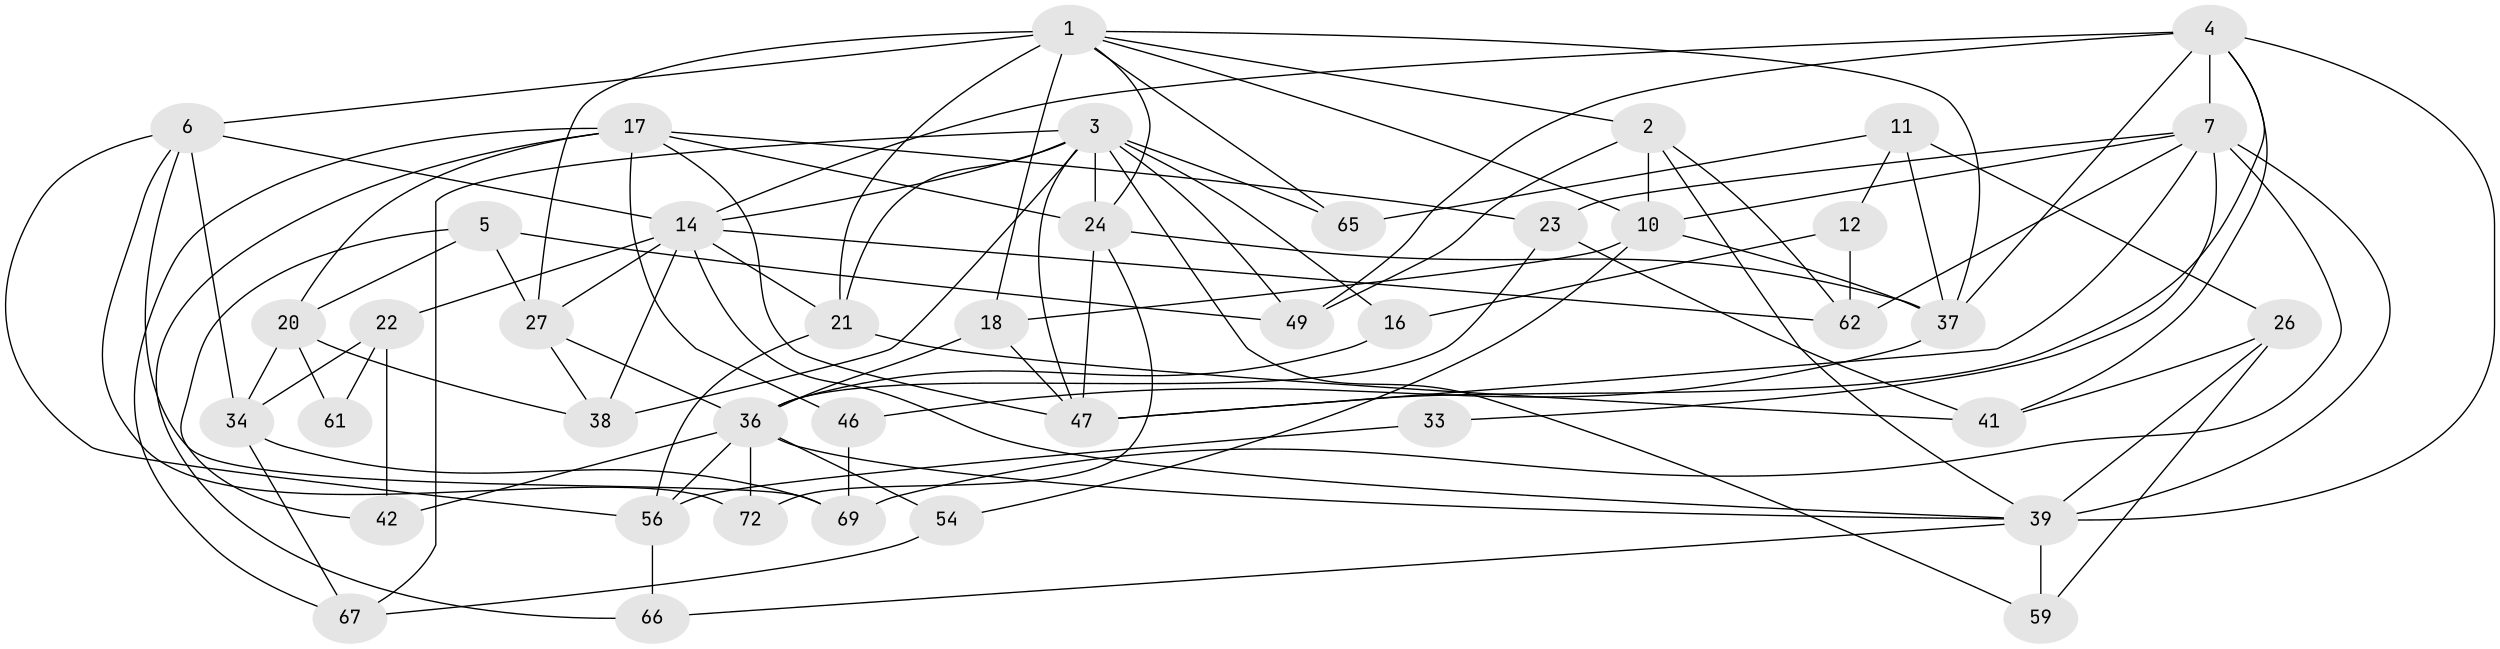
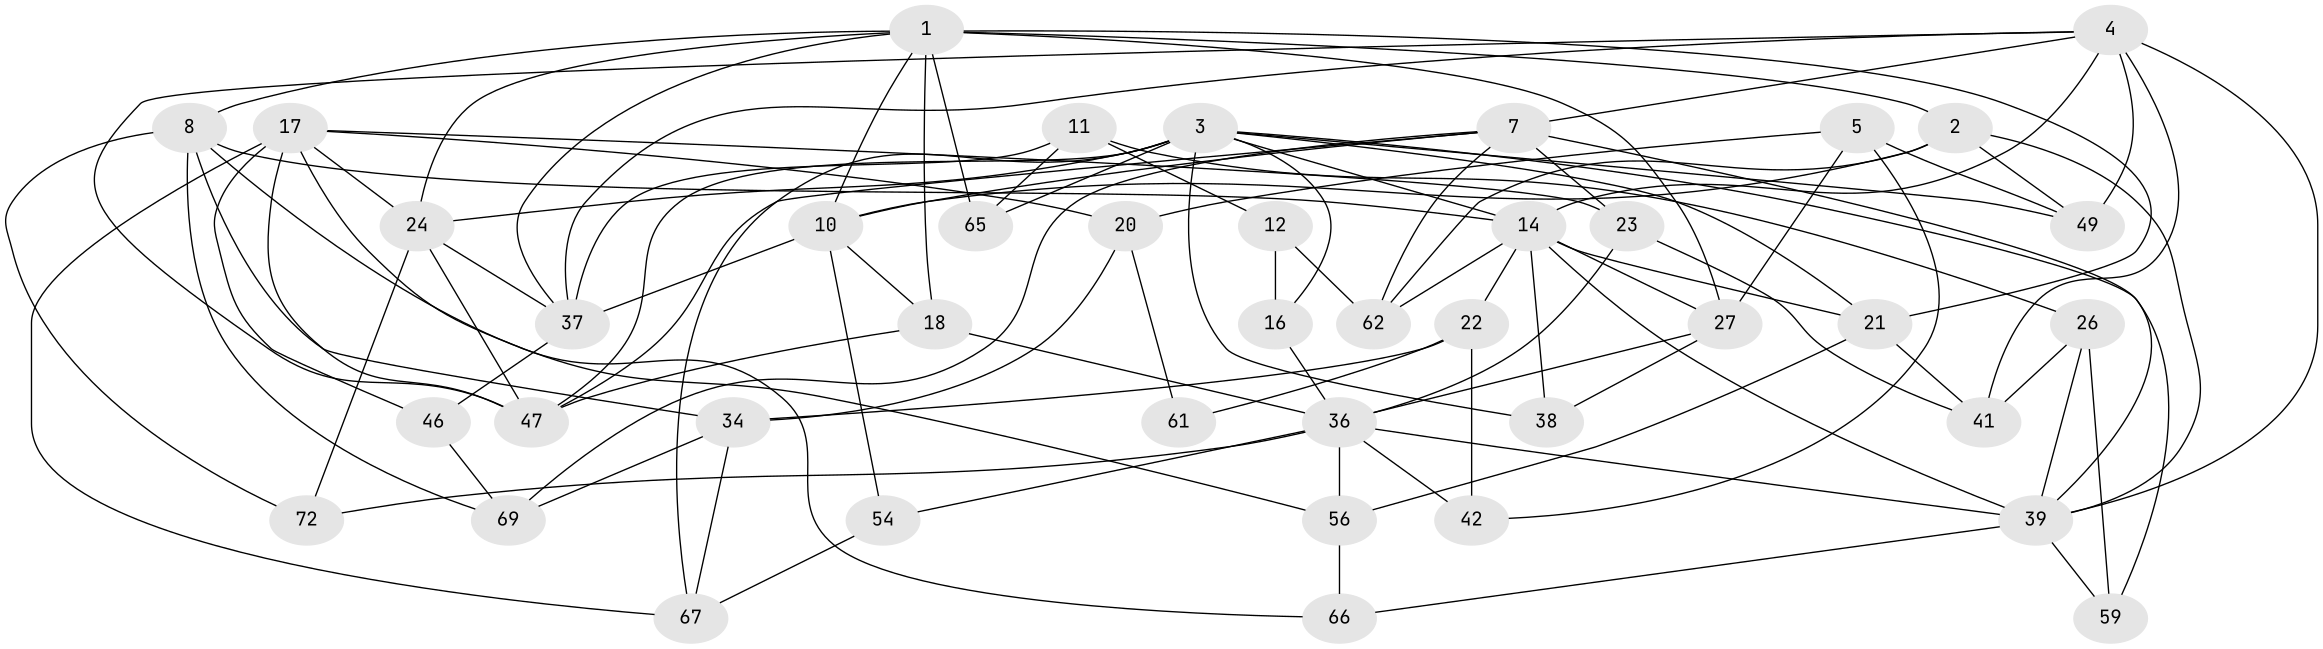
node "6": label "6" -> "8"
edge "20" -- "38": removed
node "33": removed
